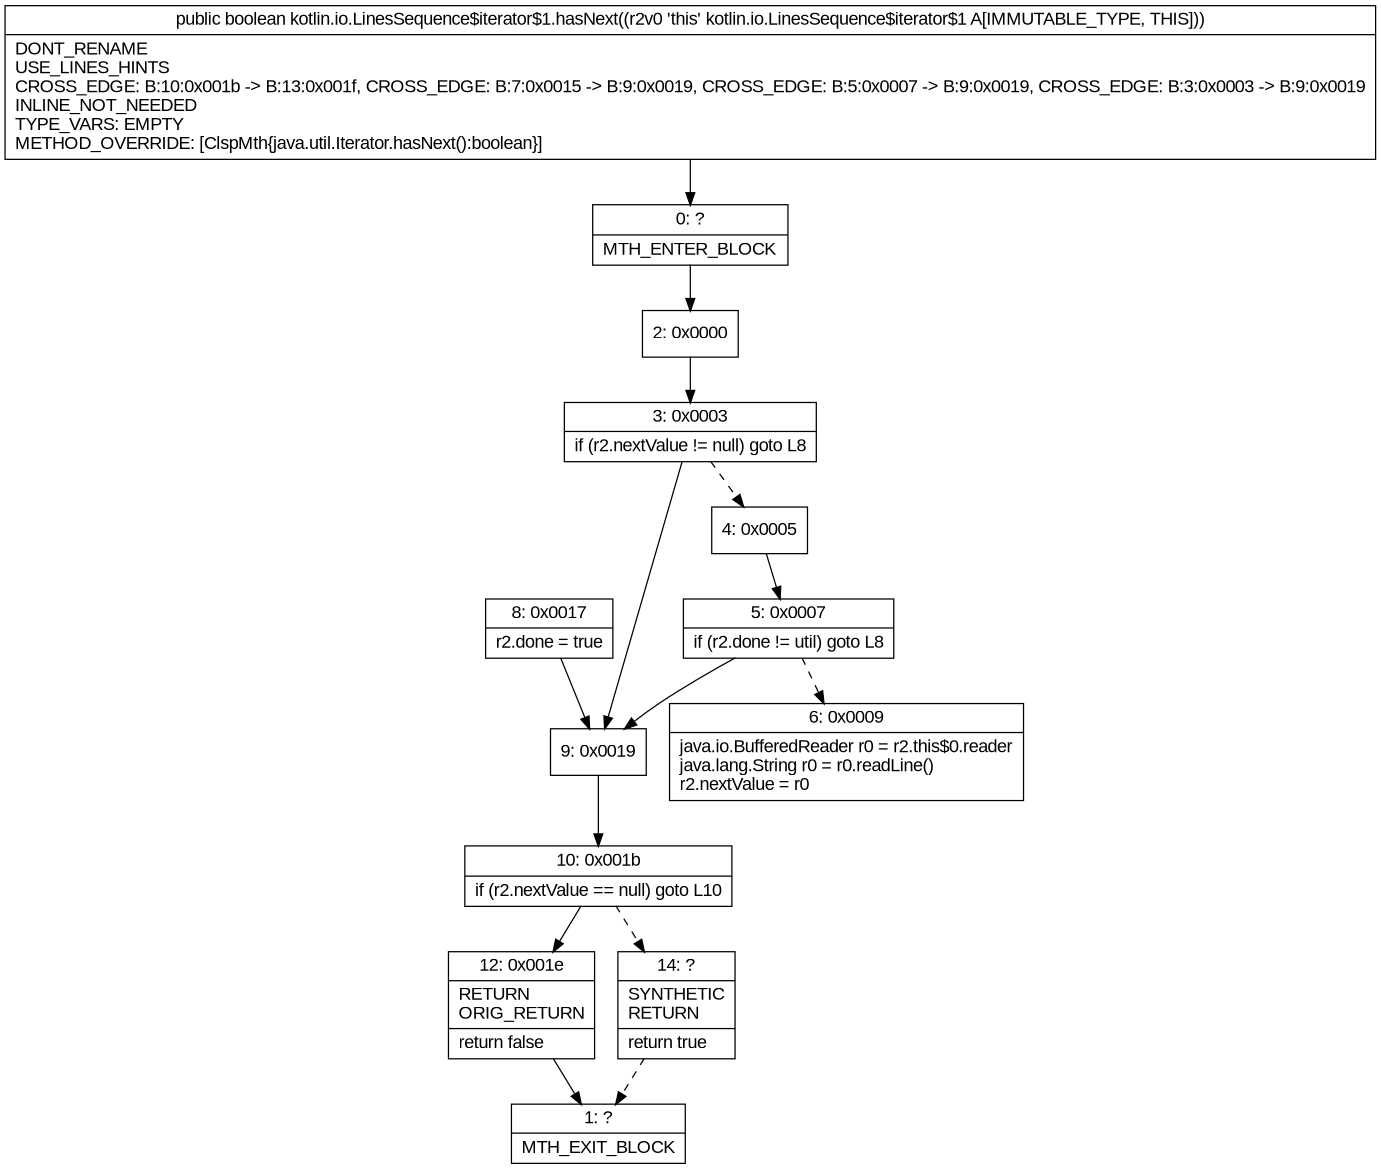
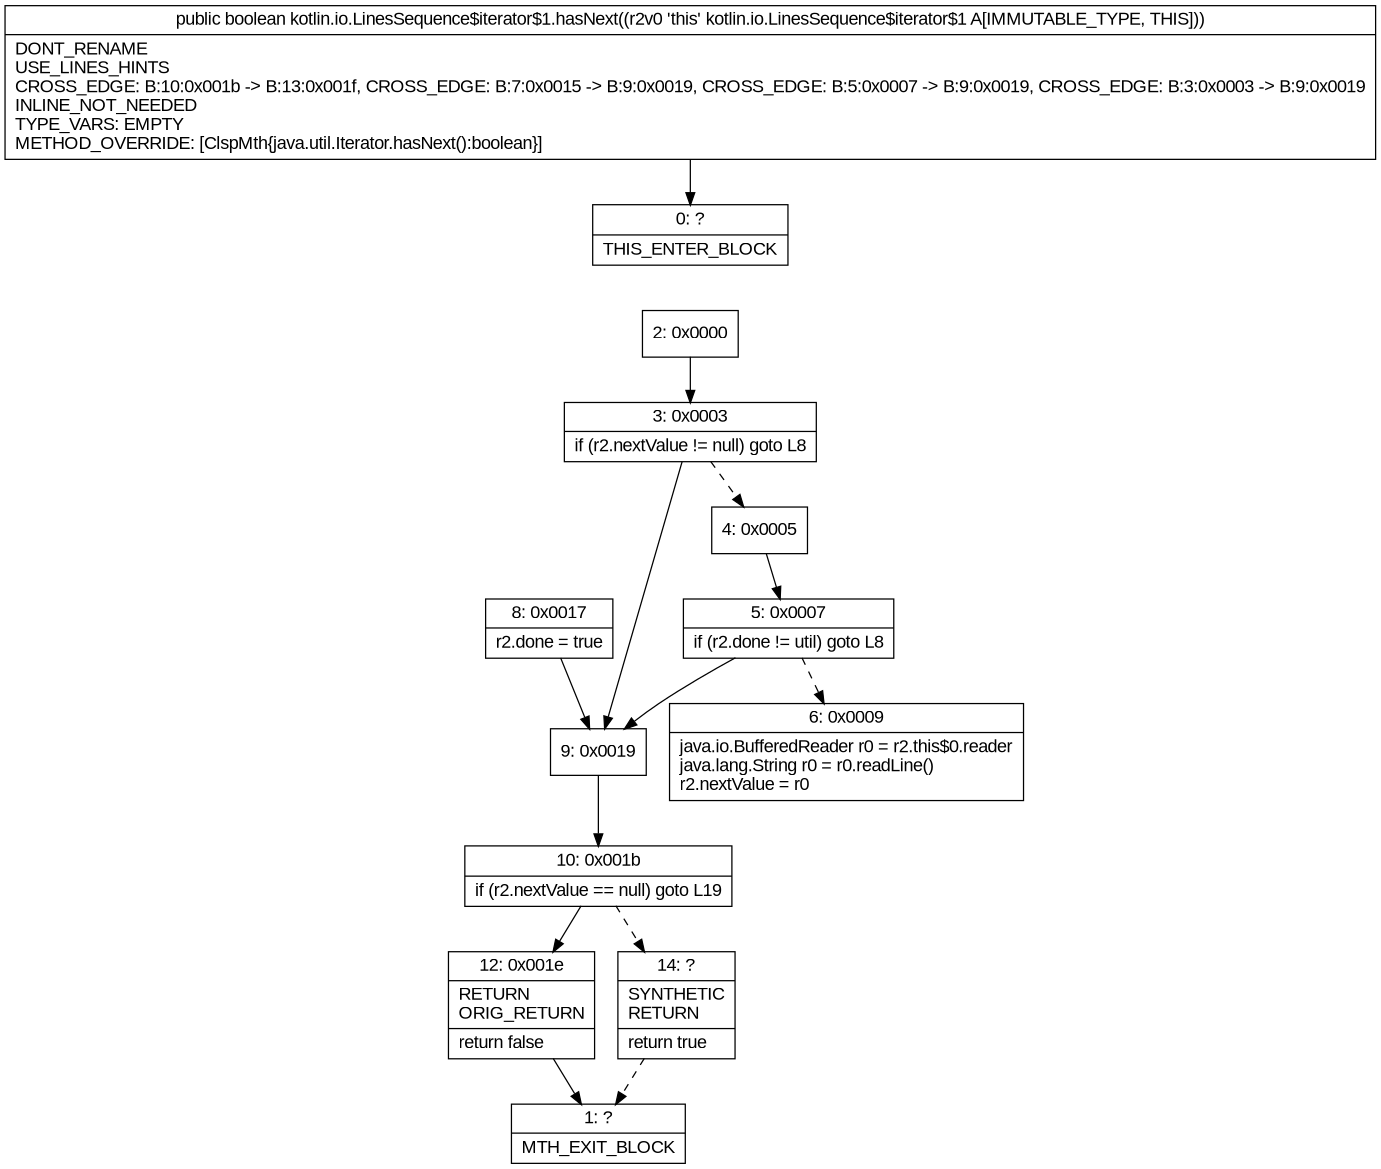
node "0: ?": text "MTH_ENTER_BLOCK" -> "THIS_ENTER_BLOCK"
edge "0: ?" -> "2: 0x0000": removed
node "10: 0x001b": text "if (r2.nextValue == null) goto L10" -> "if (r2.nextValue == null) goto L19"
